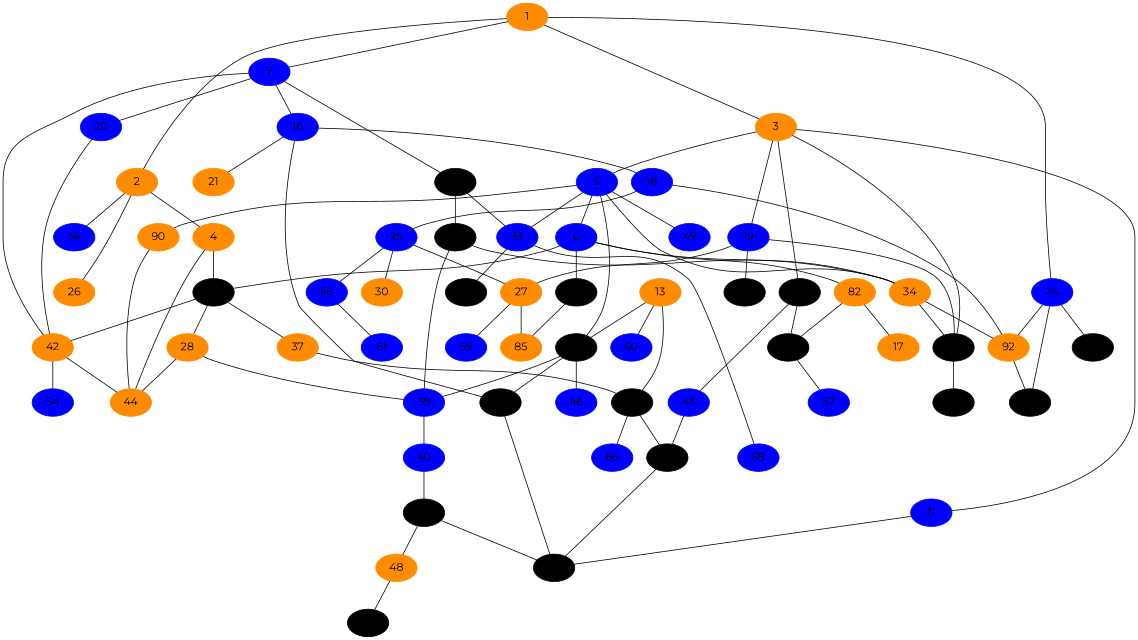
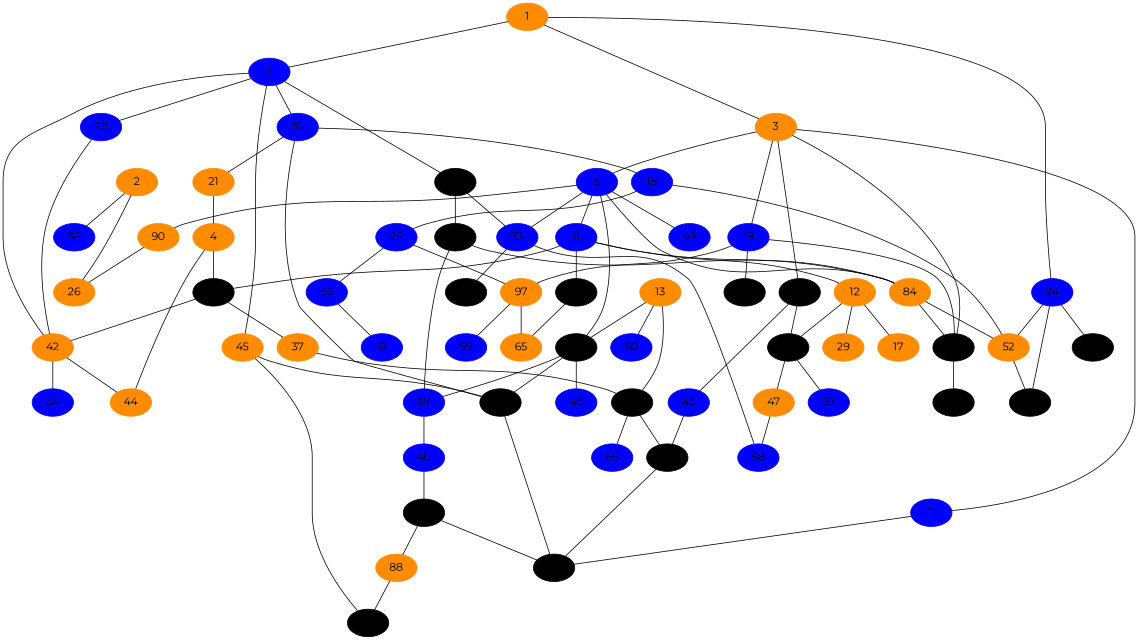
edge "1" -- "2": removed
edge "2" -- "4": now "21" -- "4"
node "30": removed
node "27": label "27" -> "97"
node "82": label "82" -> "12"
node "34": label "34" -> "84"
edge "90" -- "44": now "90" -- "26"
node "28": removed
node "45": added
node "85": label "85" -> "65"
node "29": added
node "92": label "92" -> "52"
node "47": added
node "48": label "48" -> "88"
